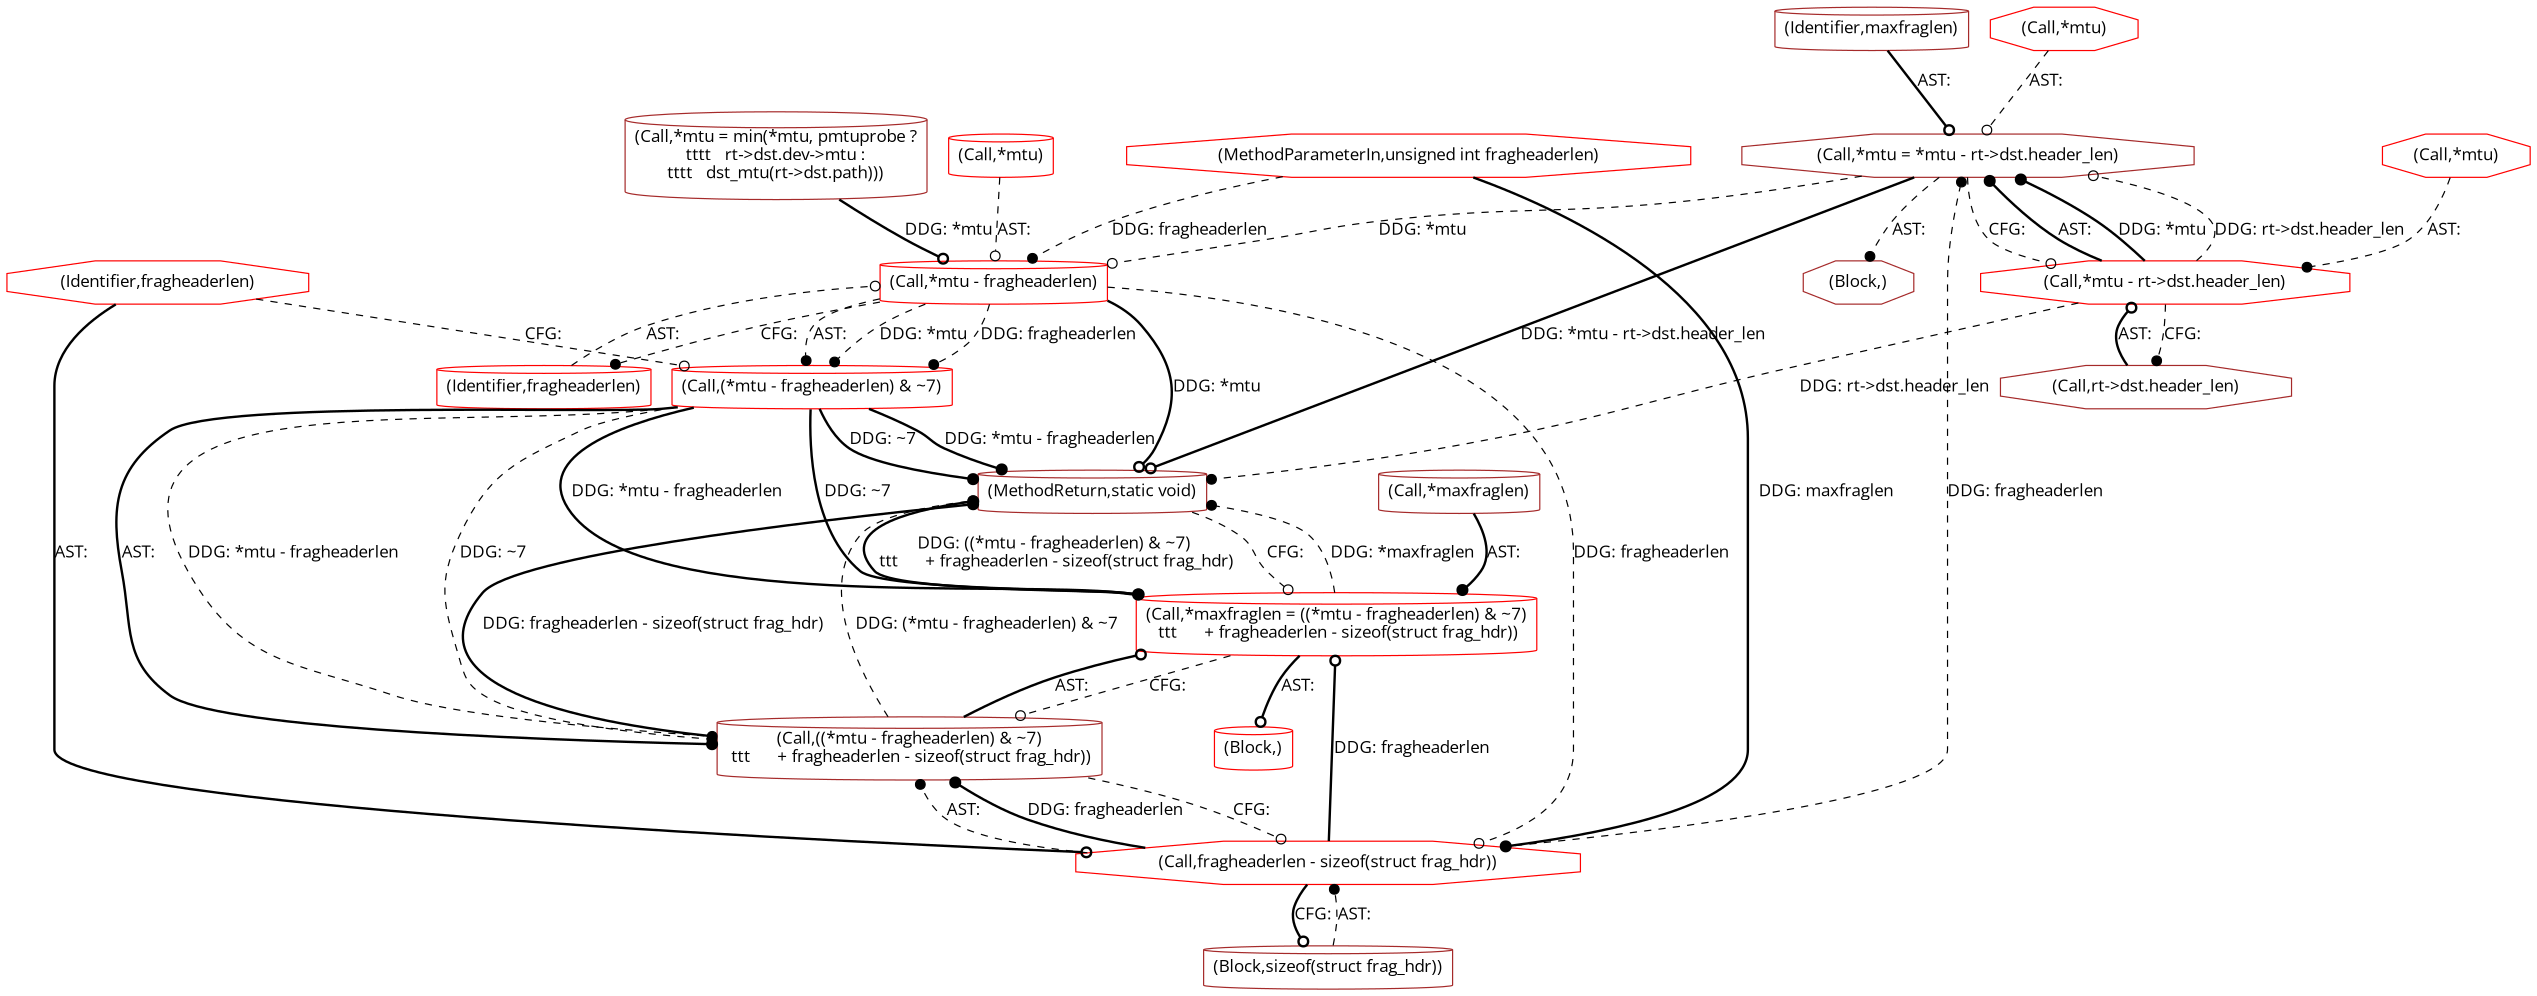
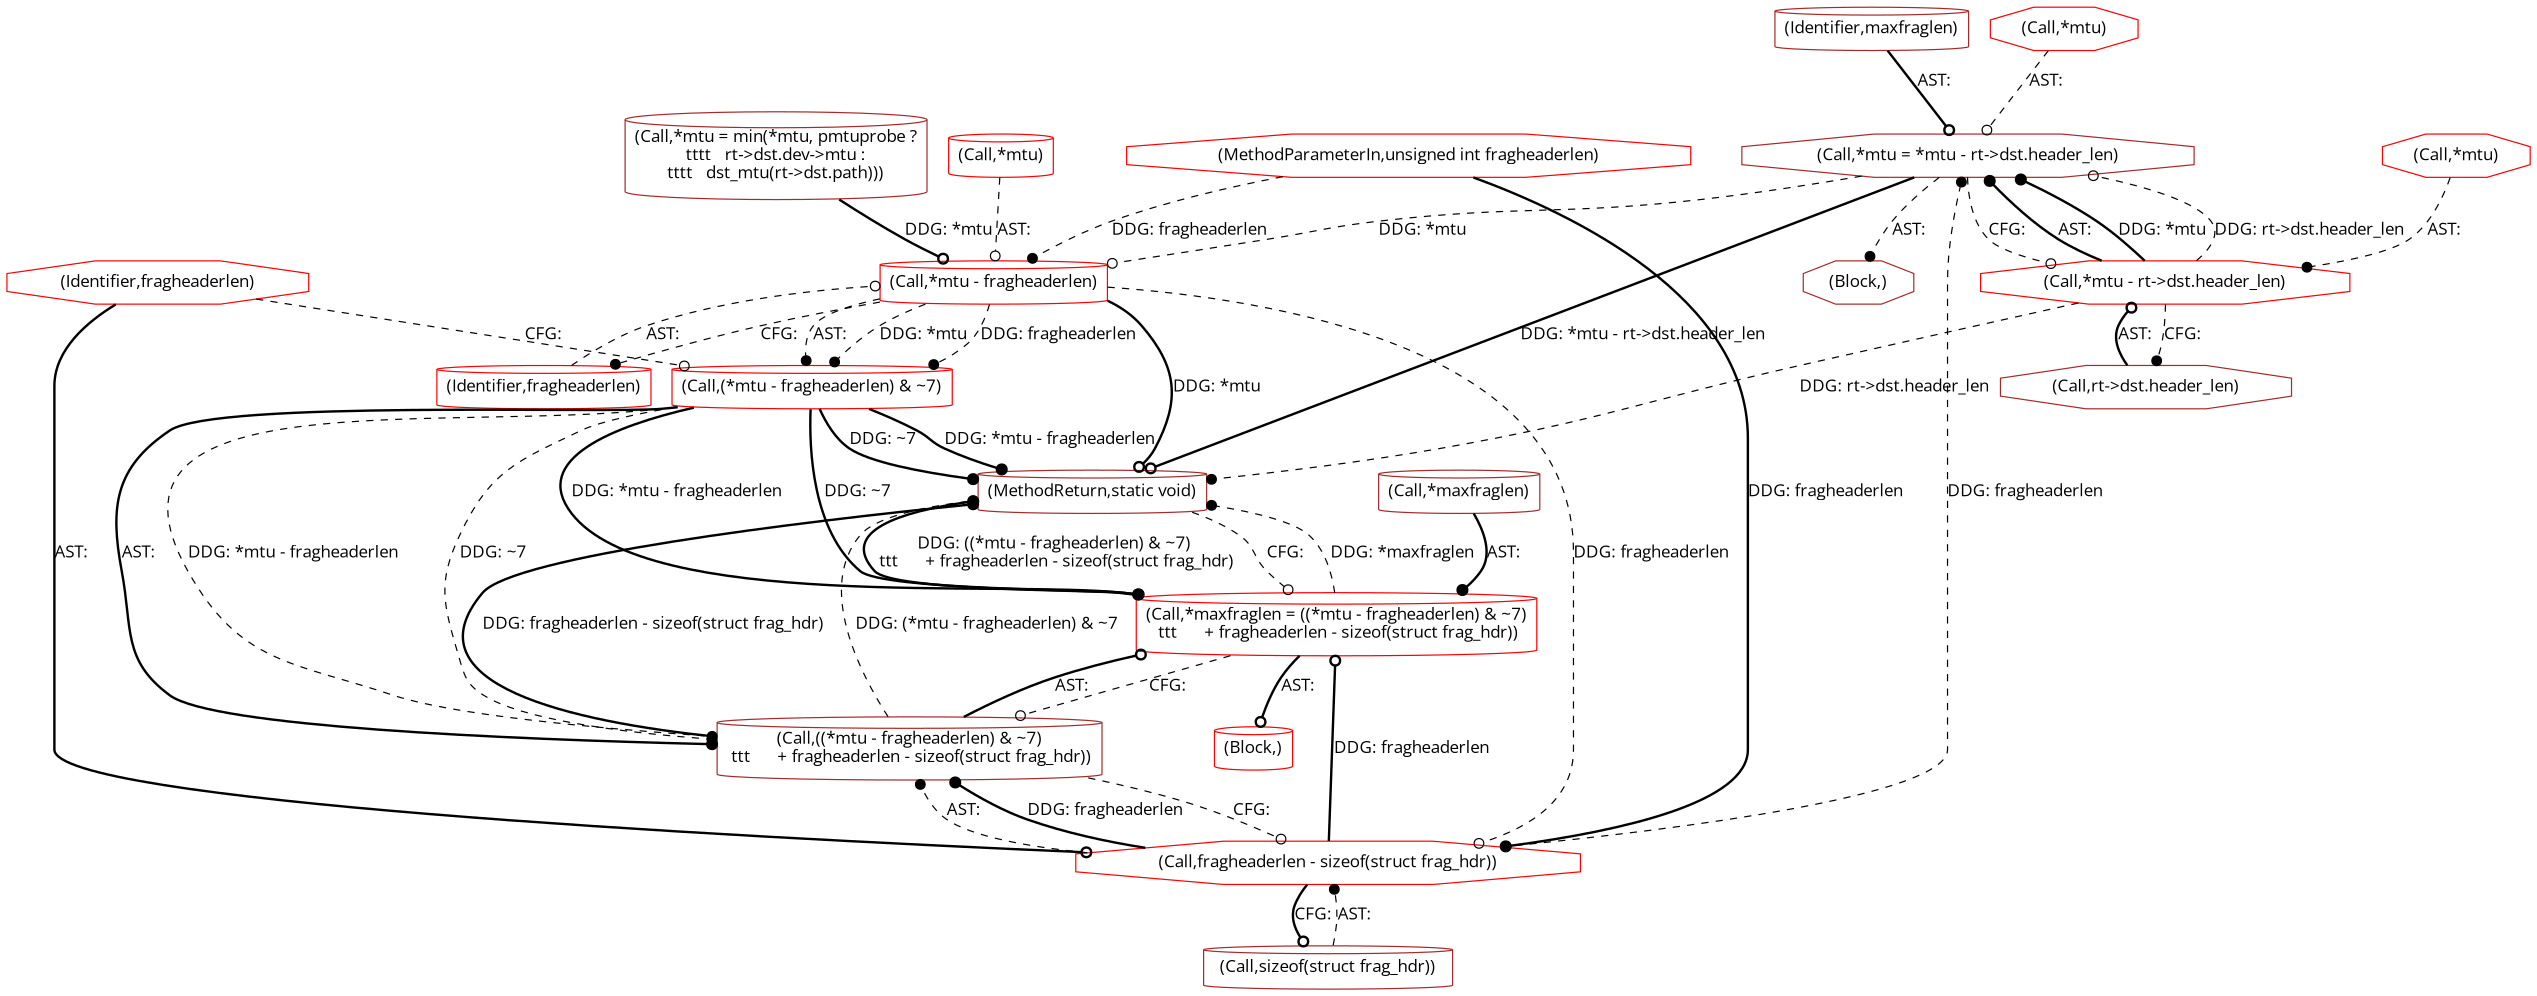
edge "(MethodParameterIn,unsigned int fragheaderlen)" -> "(Call,fragheaderlen - sizeof(struct frag_hdr))": label "DDG: maxfraglen" -> "DDG: fragheaderlen"
node "(Block,sizeof(struct frag_hdr))": label "(Block,sizeof(struct frag_hdr))" -> "(Call,sizeof(struct frag_hdr))"
